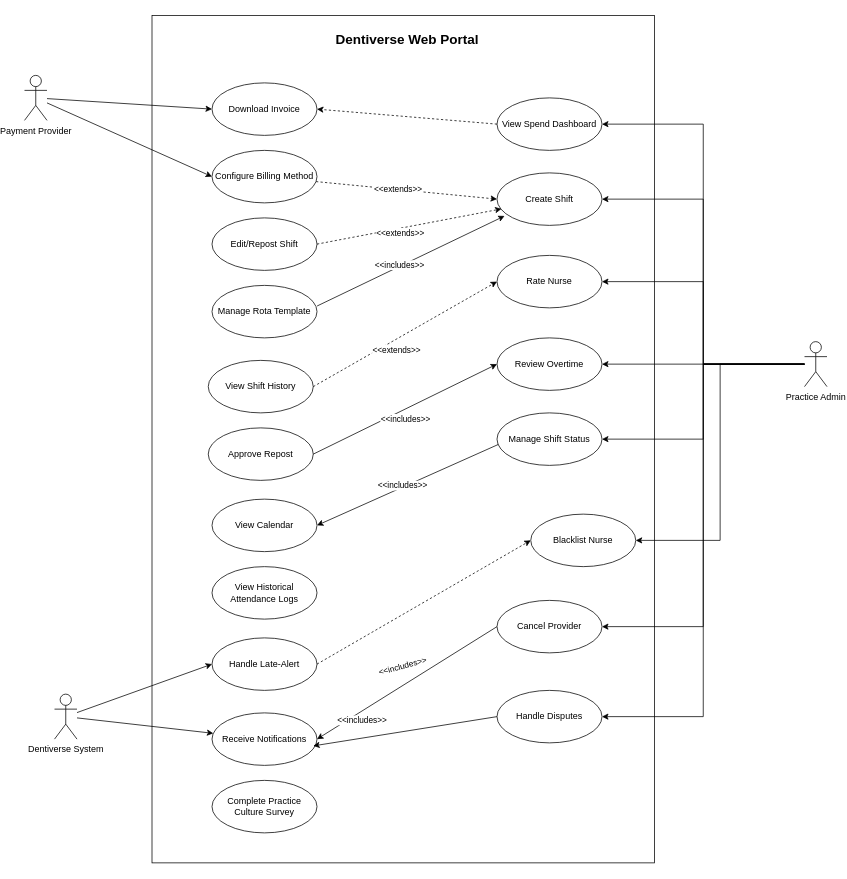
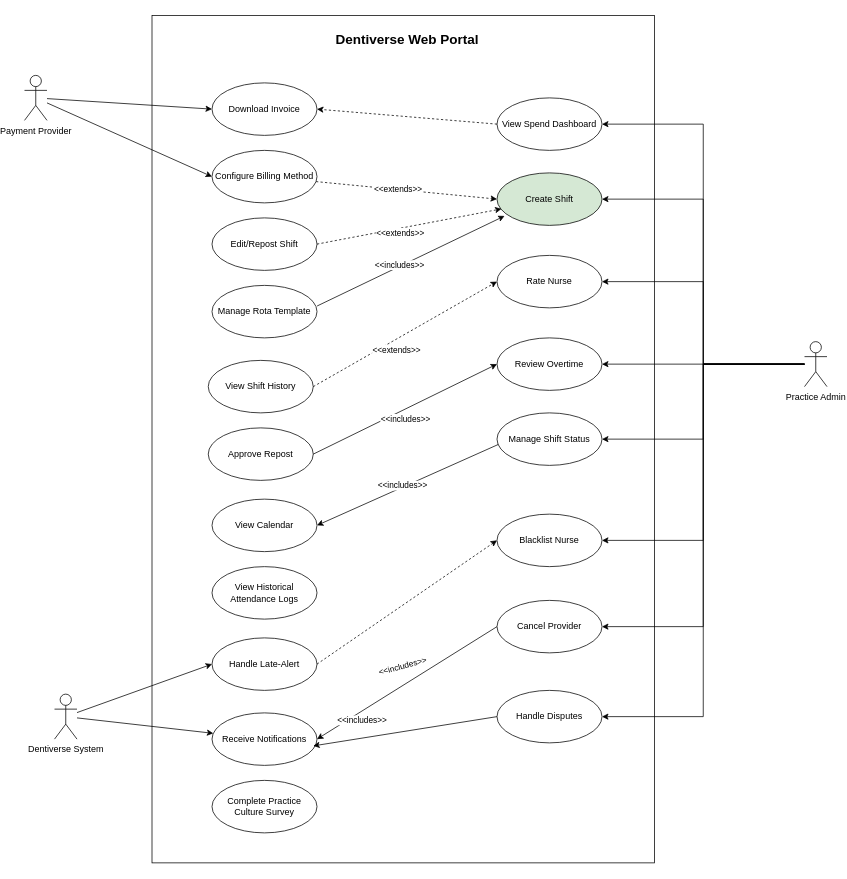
node "Create Shift": fillcolor #ffffff -> #d5e8d4
node "Blacklist Nurse": moved (583, 540) -> (549, 540)
